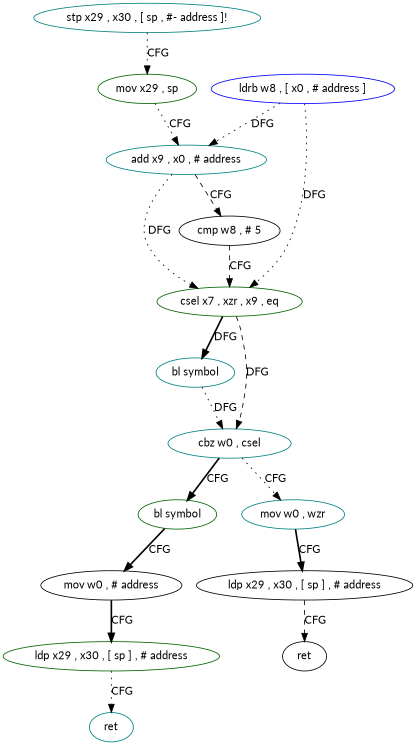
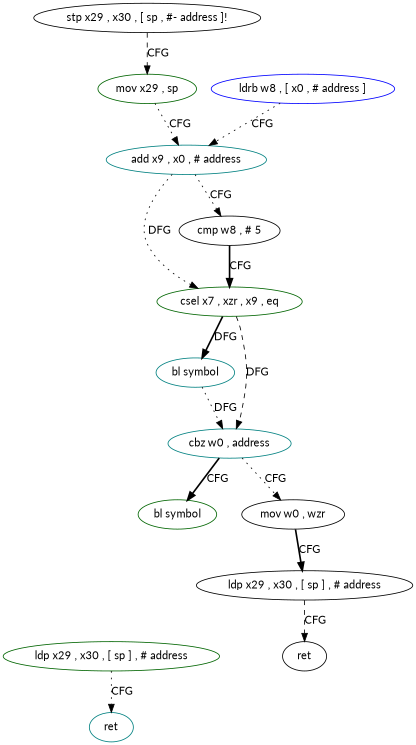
node "stp x29 , x30 , [ sp , #- address ]!": color teal -> black
edge "stp x29 , x30 , [ sp , #- address ]!" -> "mov x29 , sp": style dotted -> dashed
edge "ldrb w8 , [ x0 , # address ]" -> "add x9 , x0 , # address": label "DFG" -> "CFG"
edge "add x9 , x0 , # address" -> "cmp w8 , # 5": style dashed -> dotted
edge "ldrb w8 , [ x0 , # address ]" -> "csel x7 , xzr , x9 , eq": removed, label "DFG"
edge "cmp w8 , # 5" -> "csel x7 , xzr , x9 , eq": style dashed -> bold
node "cbz w0 , csel": label "cbz w0 , csel" -> "cbz w0 , address"
node "mov w0 , wzr": color teal -> black
node "mov w0 , # address": removed
